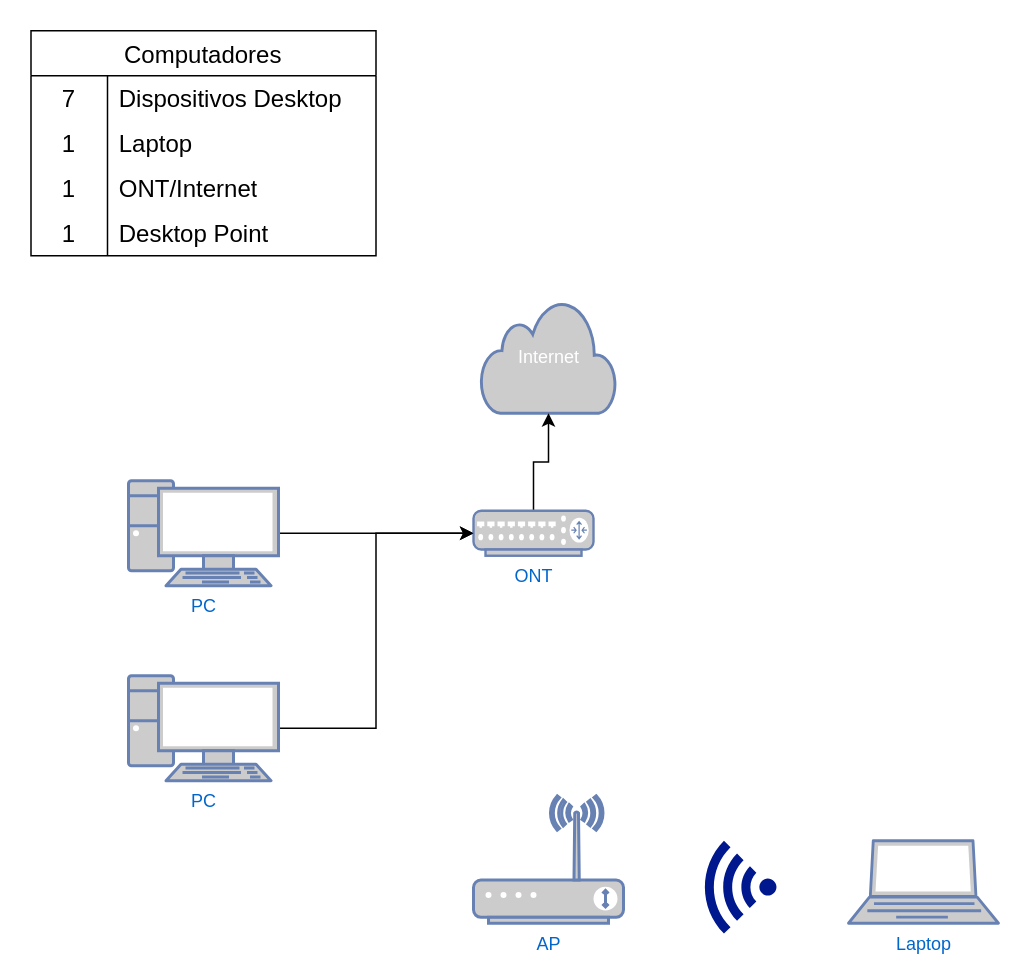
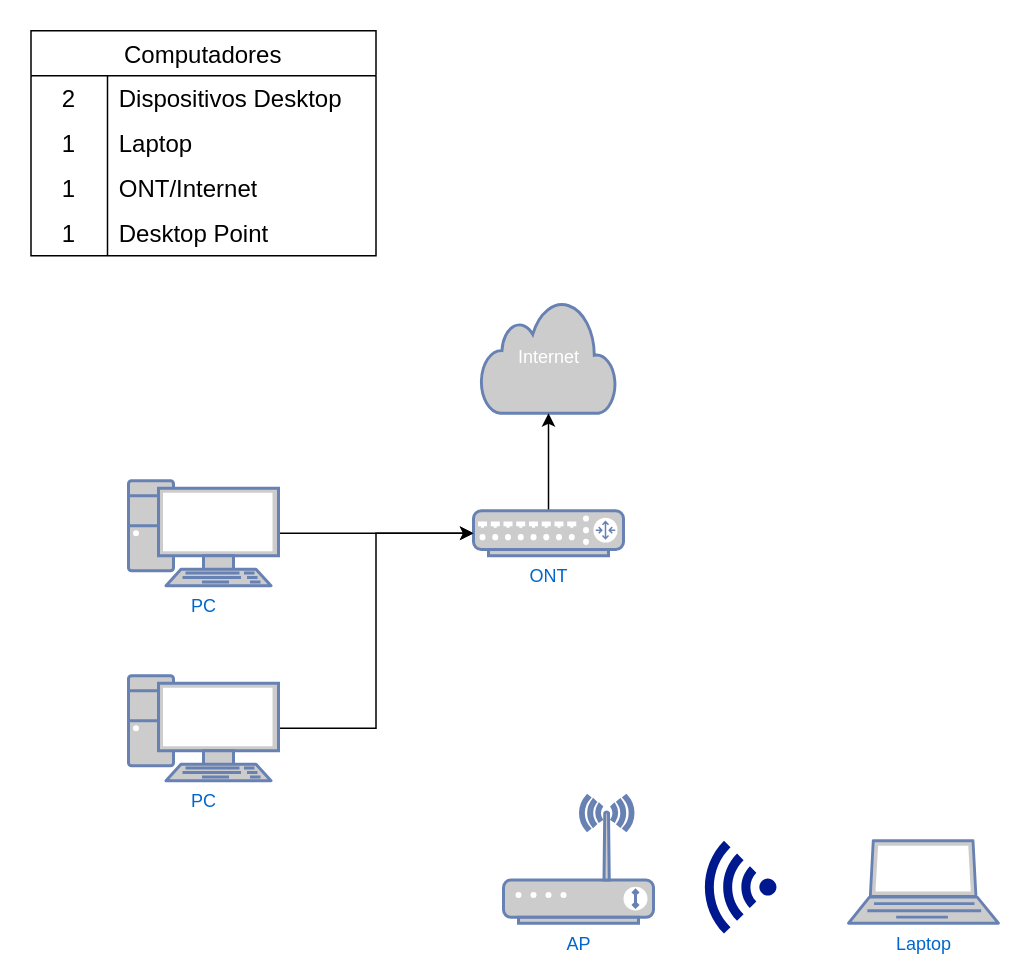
node "7": label "7" -> "2"
node "ONT": size 120x45 -> 150x45
node "AP": moved (548, 860) -> (578, 860)
